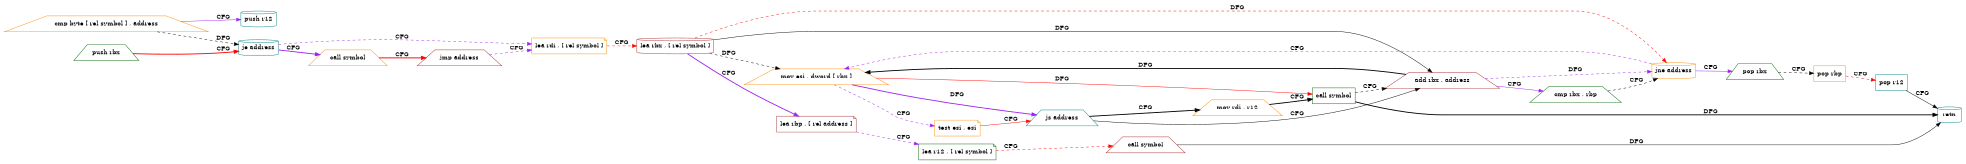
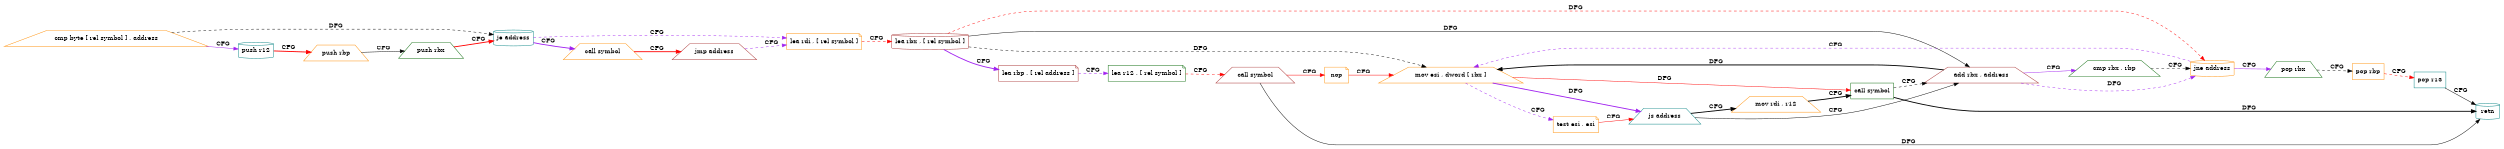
node "push rbp": added
node "nop": added
node "pop r12": label "pop r12" -> "pop r13"
